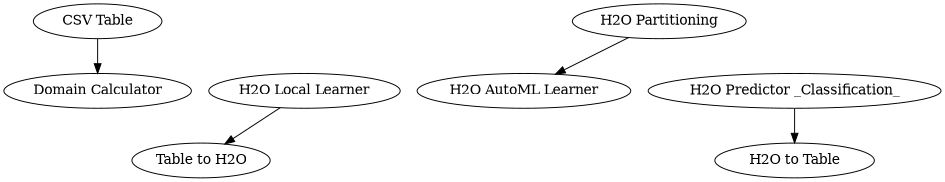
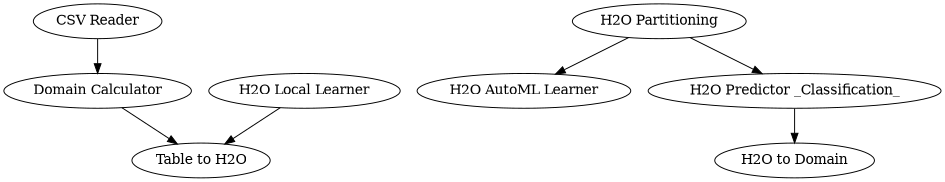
node "CSV Table": label "CSV Table" -> "CSV Reader"
edge "H2O Partitioning" -> "H2O Predictor _Classification_": added
edge "Domain Calculator" -> "Table to H2O": added
node "H2O to Table": label "H2O to Table" -> "H2O to Domain"
